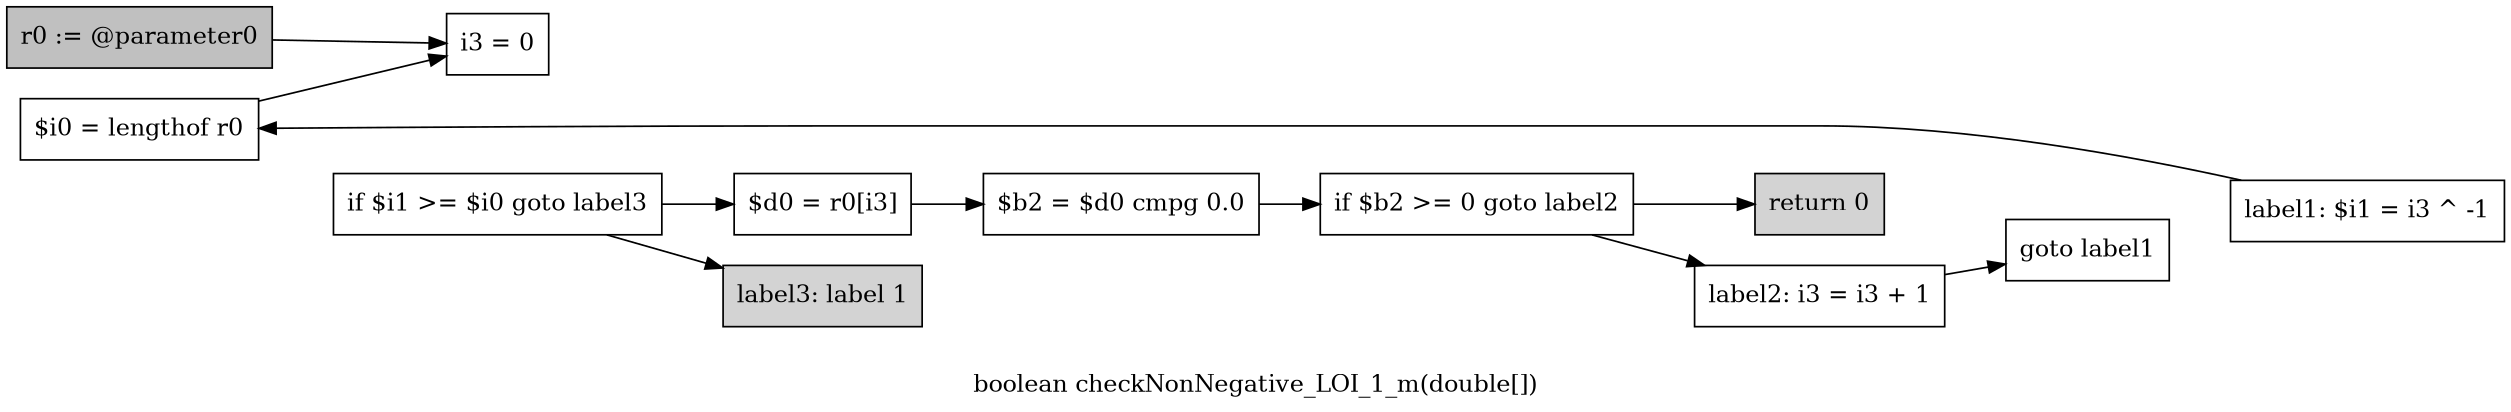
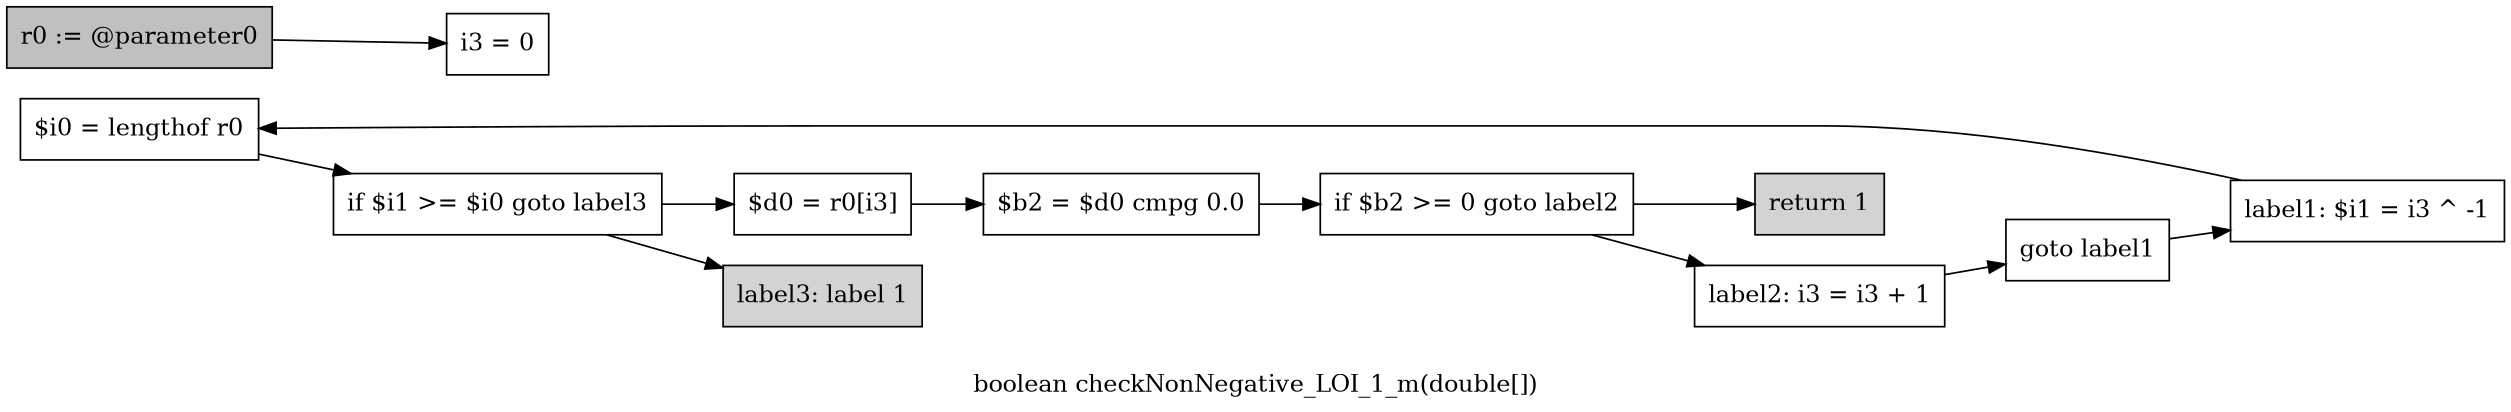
edge "$i0 = lengthof r0" -> "i3 = 0": now "$i0 = lengthof r0" -> "if $i1 >= $i0 goto label3"
node "return 0": label "return 0" -> "return 1"
edge "goto label1" -> "label1: $i1 = i3 ^ -1": added
